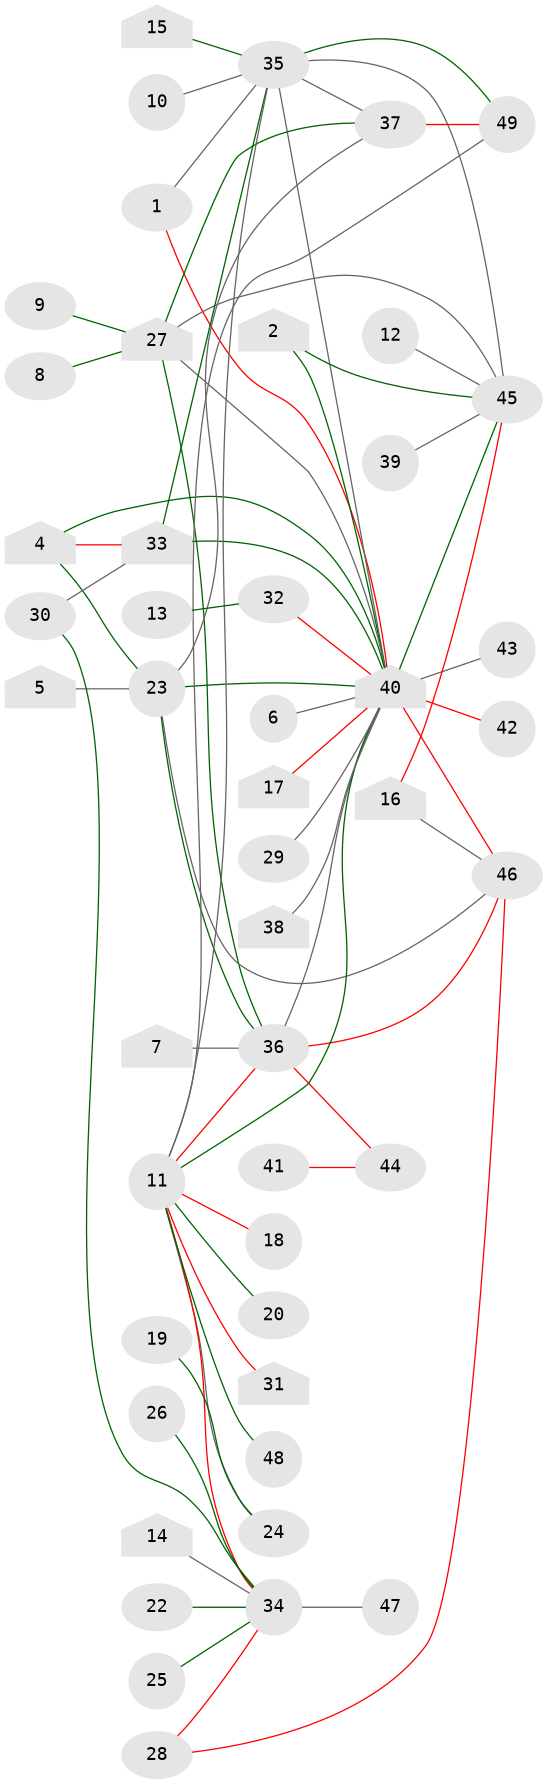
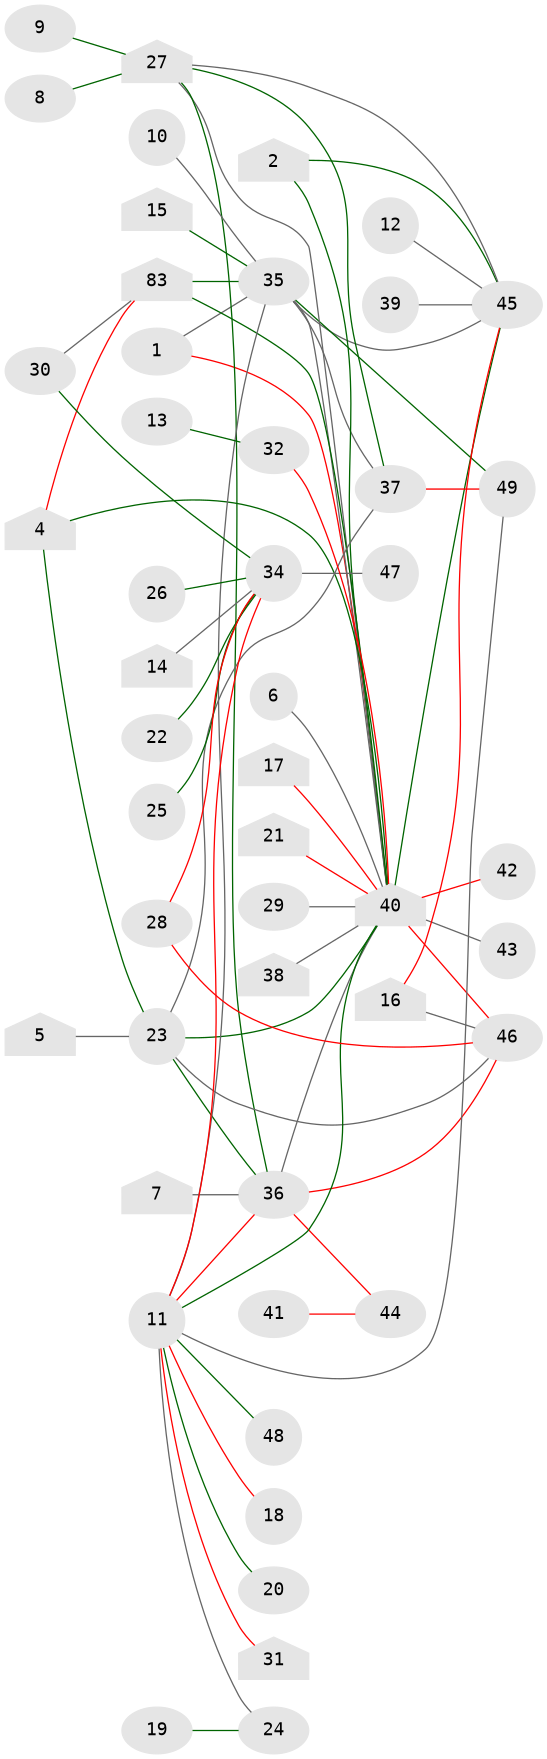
node "33": label "33" -> "83"
node "21": added
